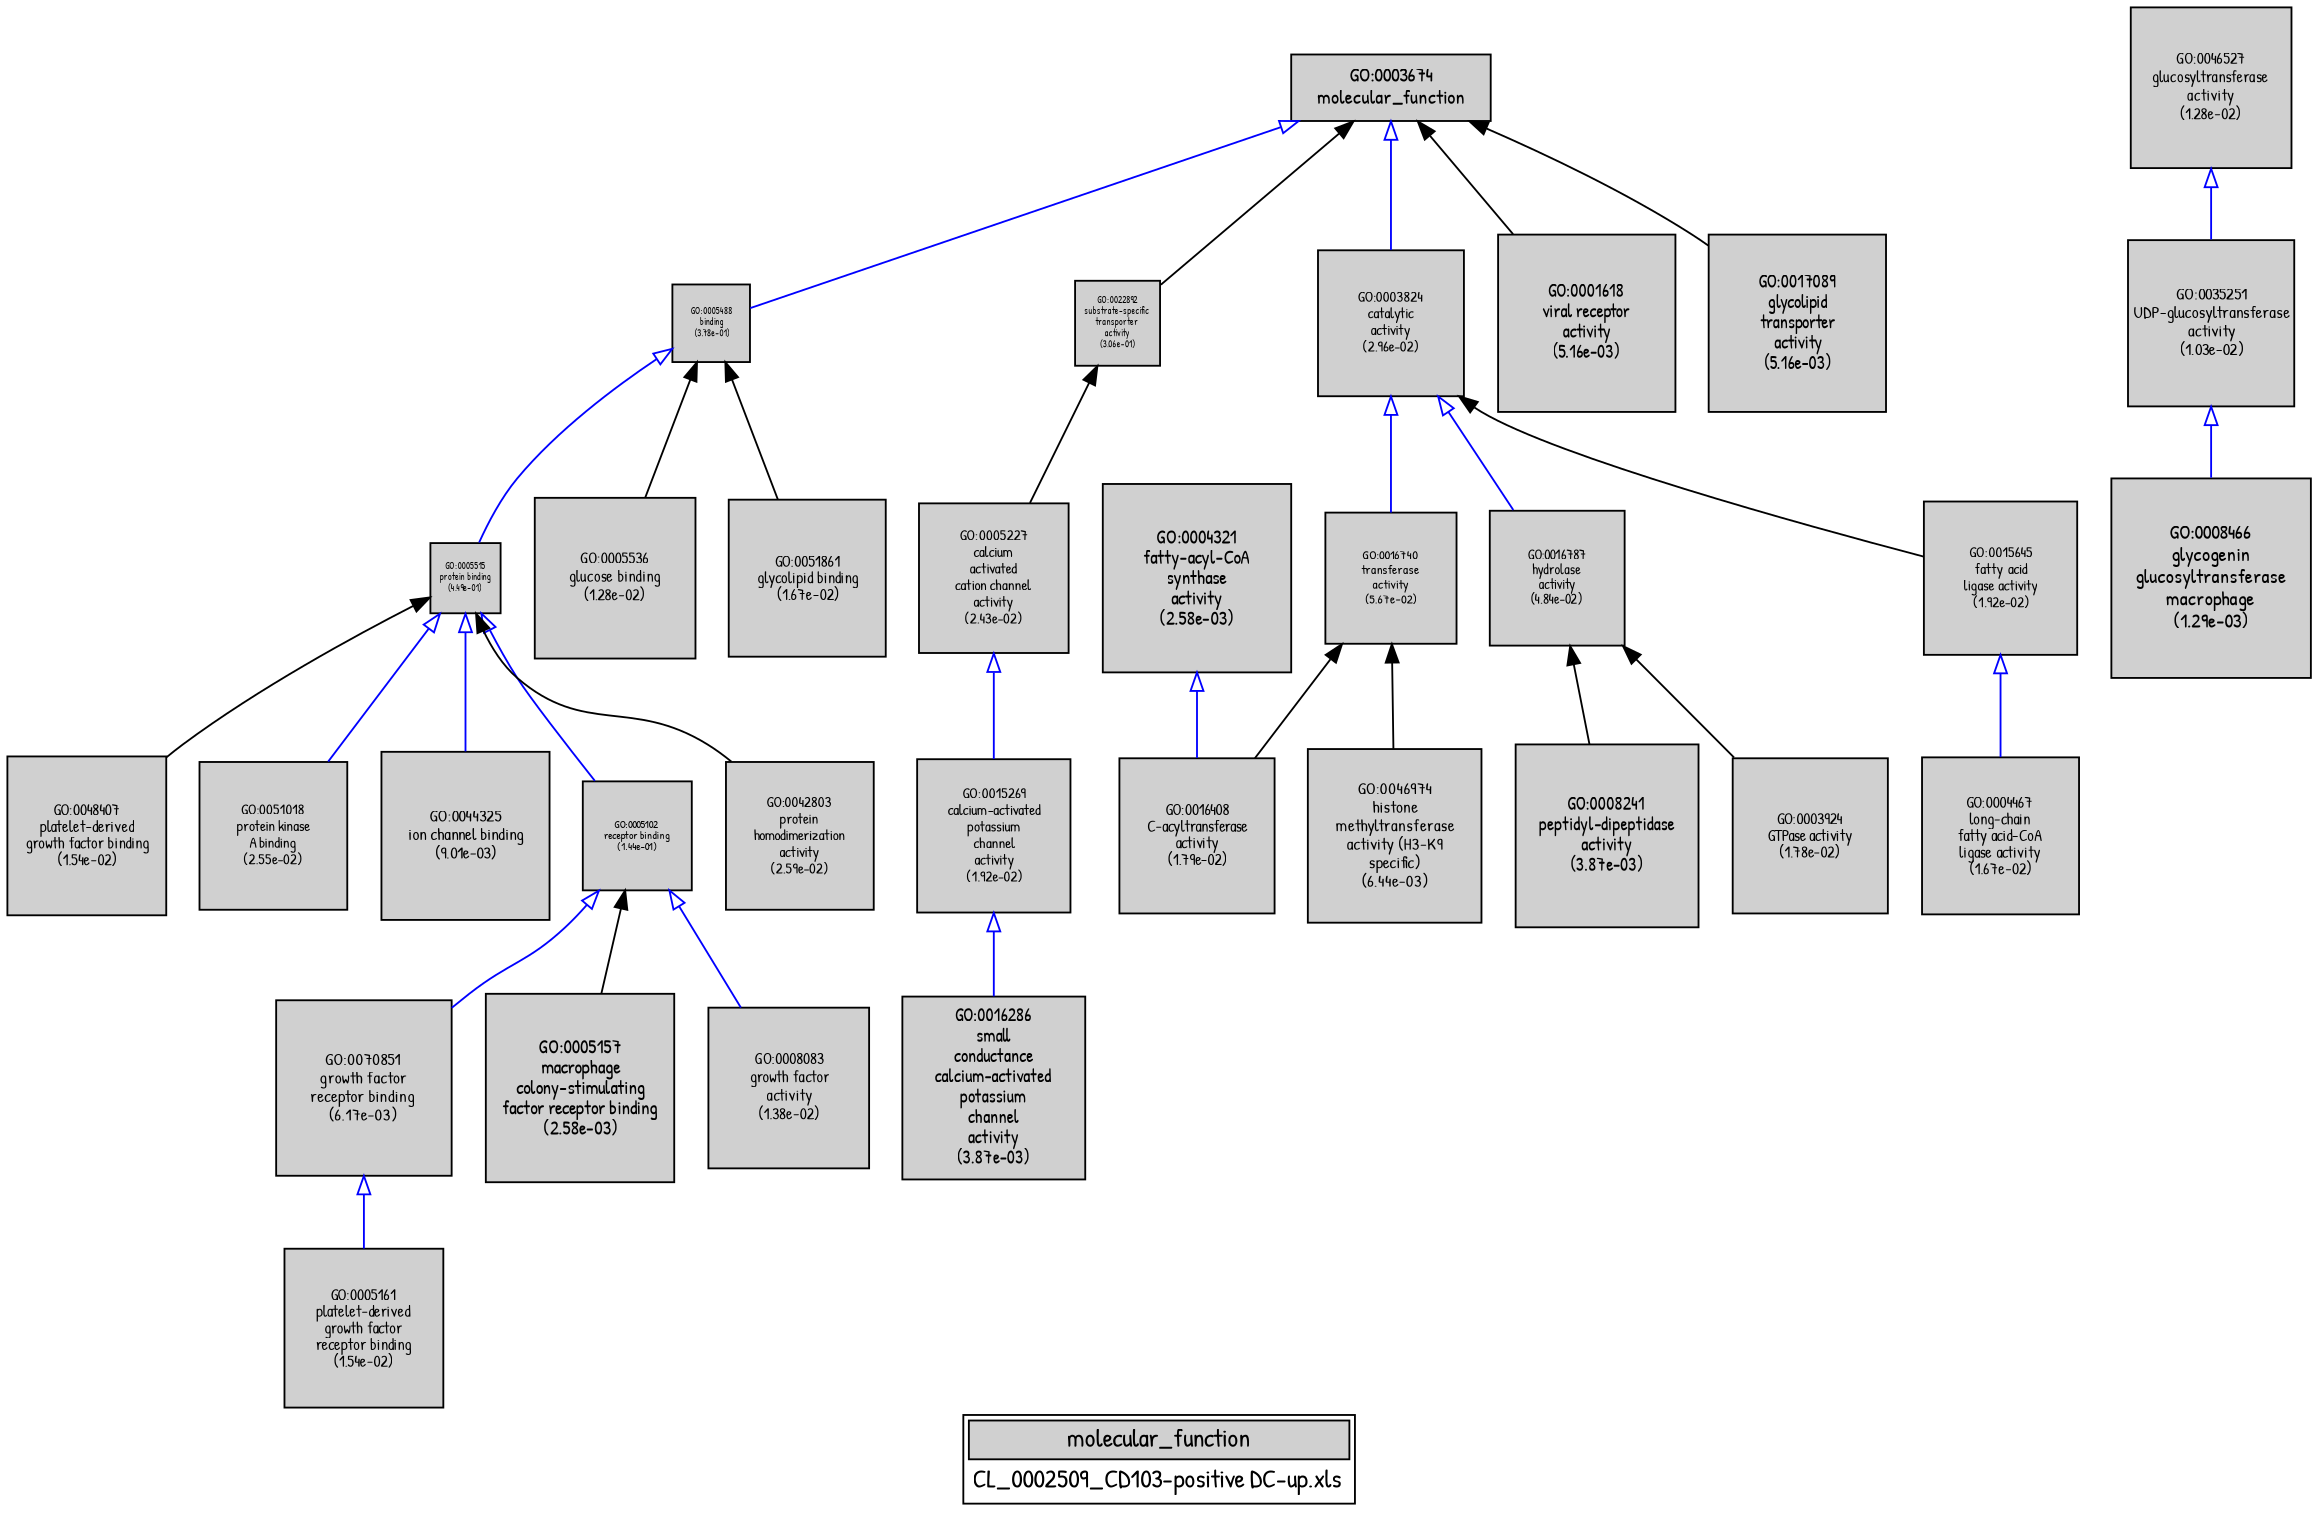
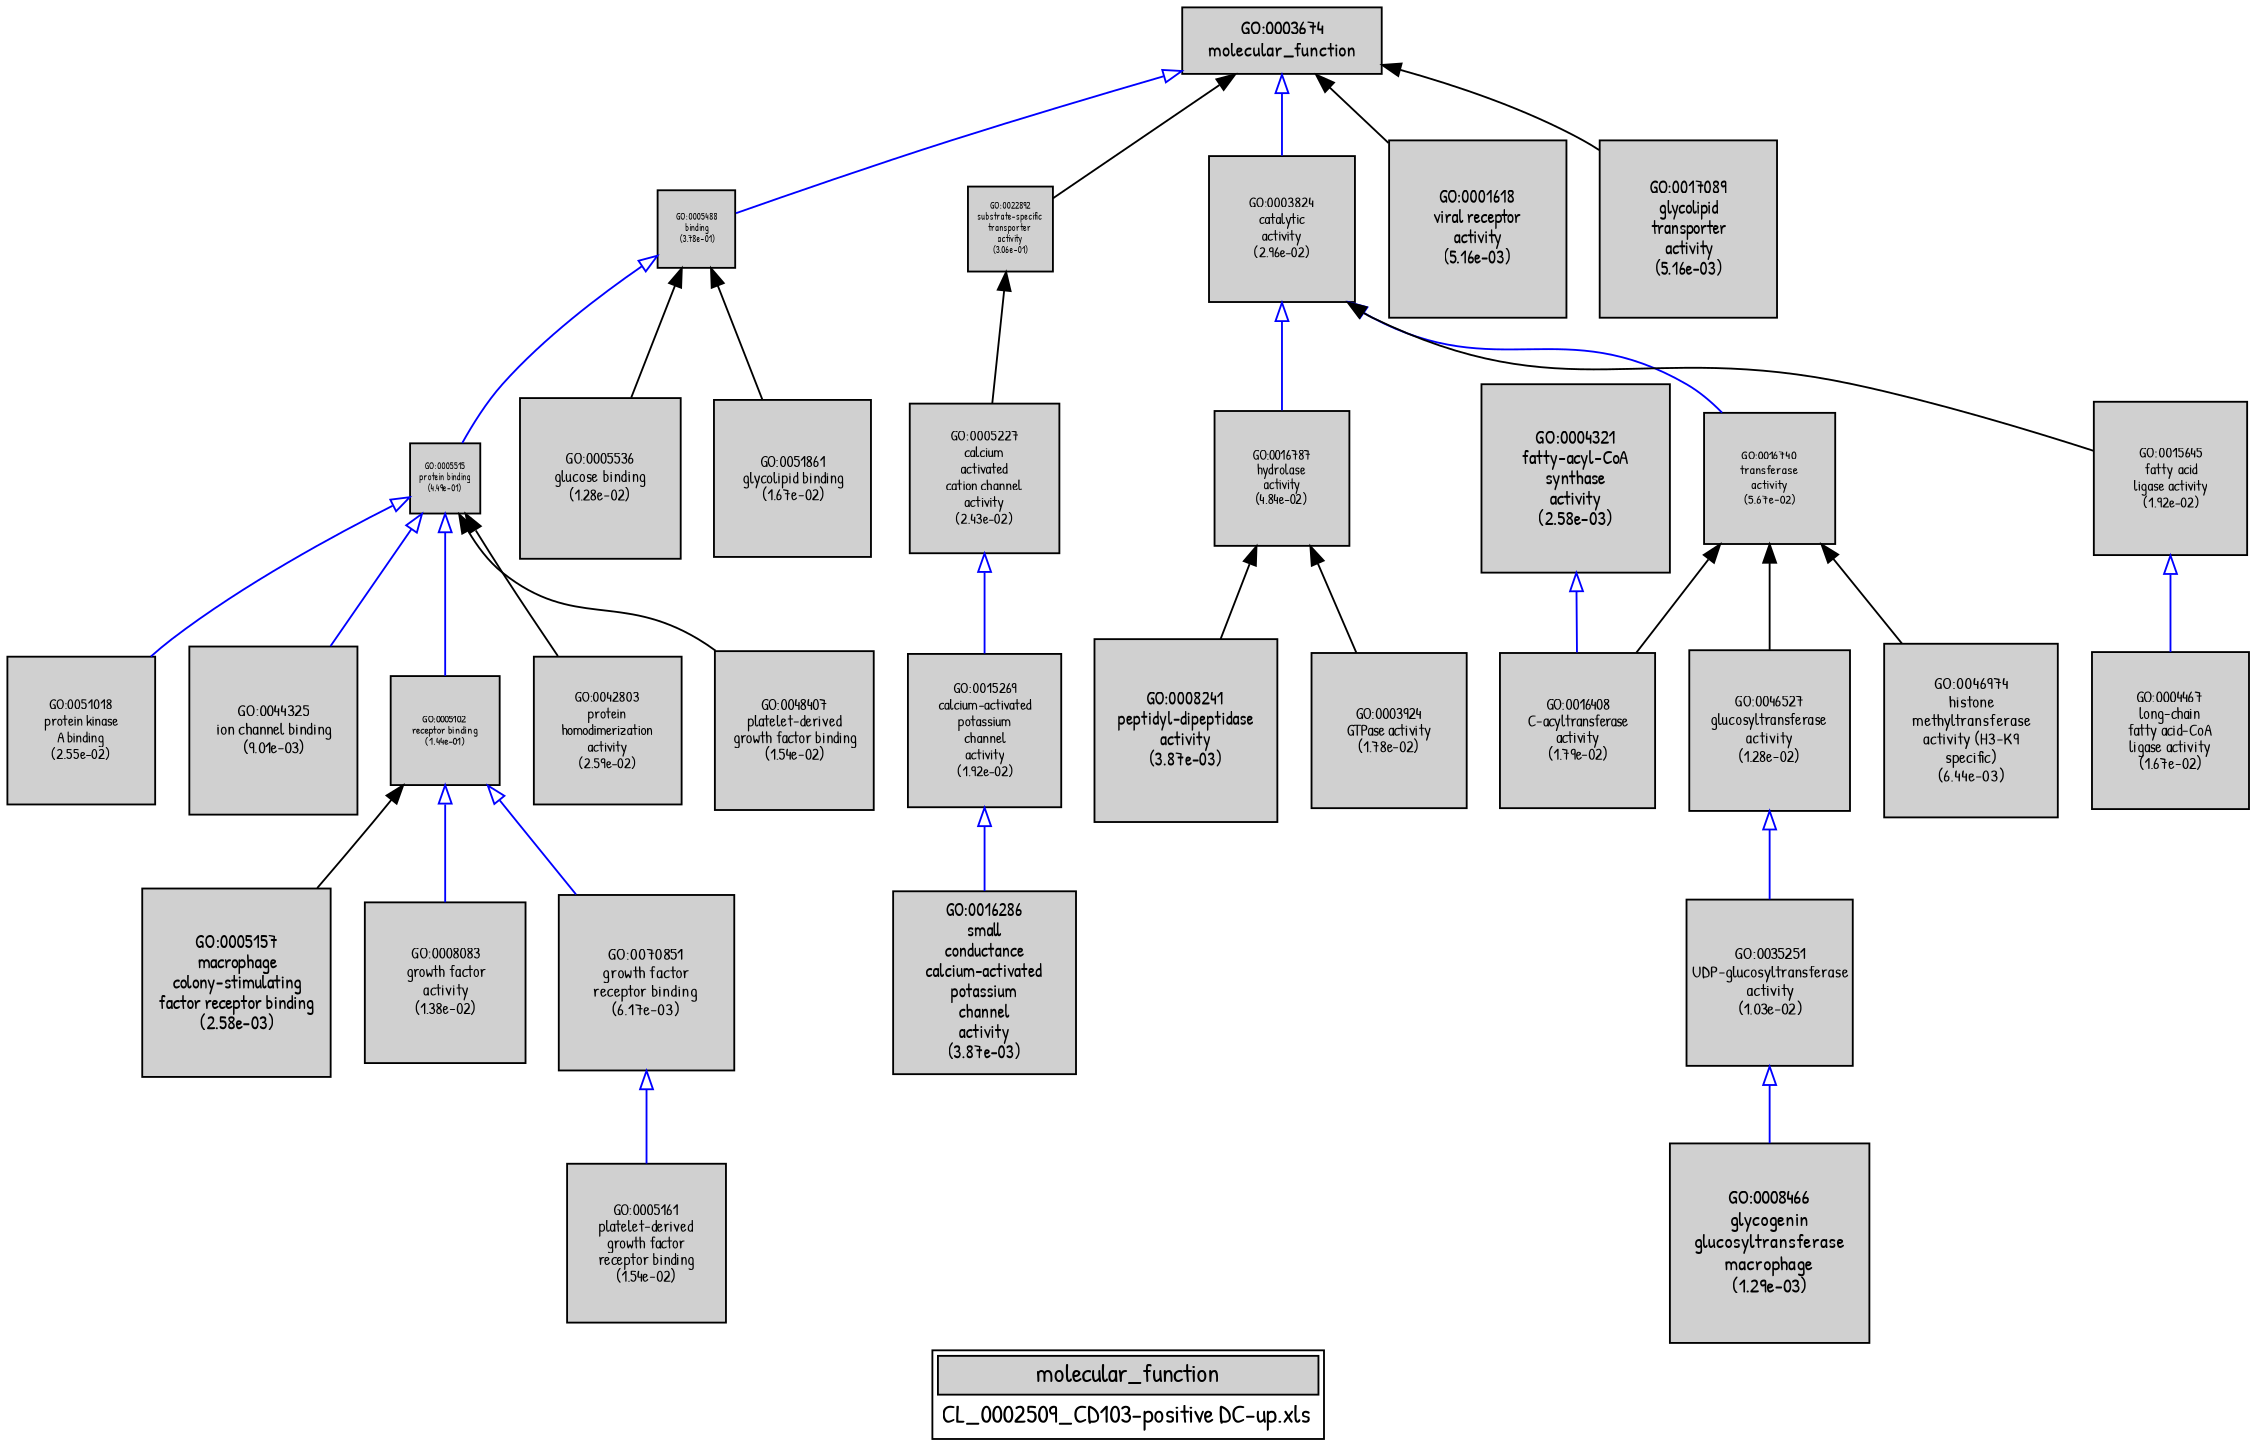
edge "GO:0046527" -> "GO:0016740": added
